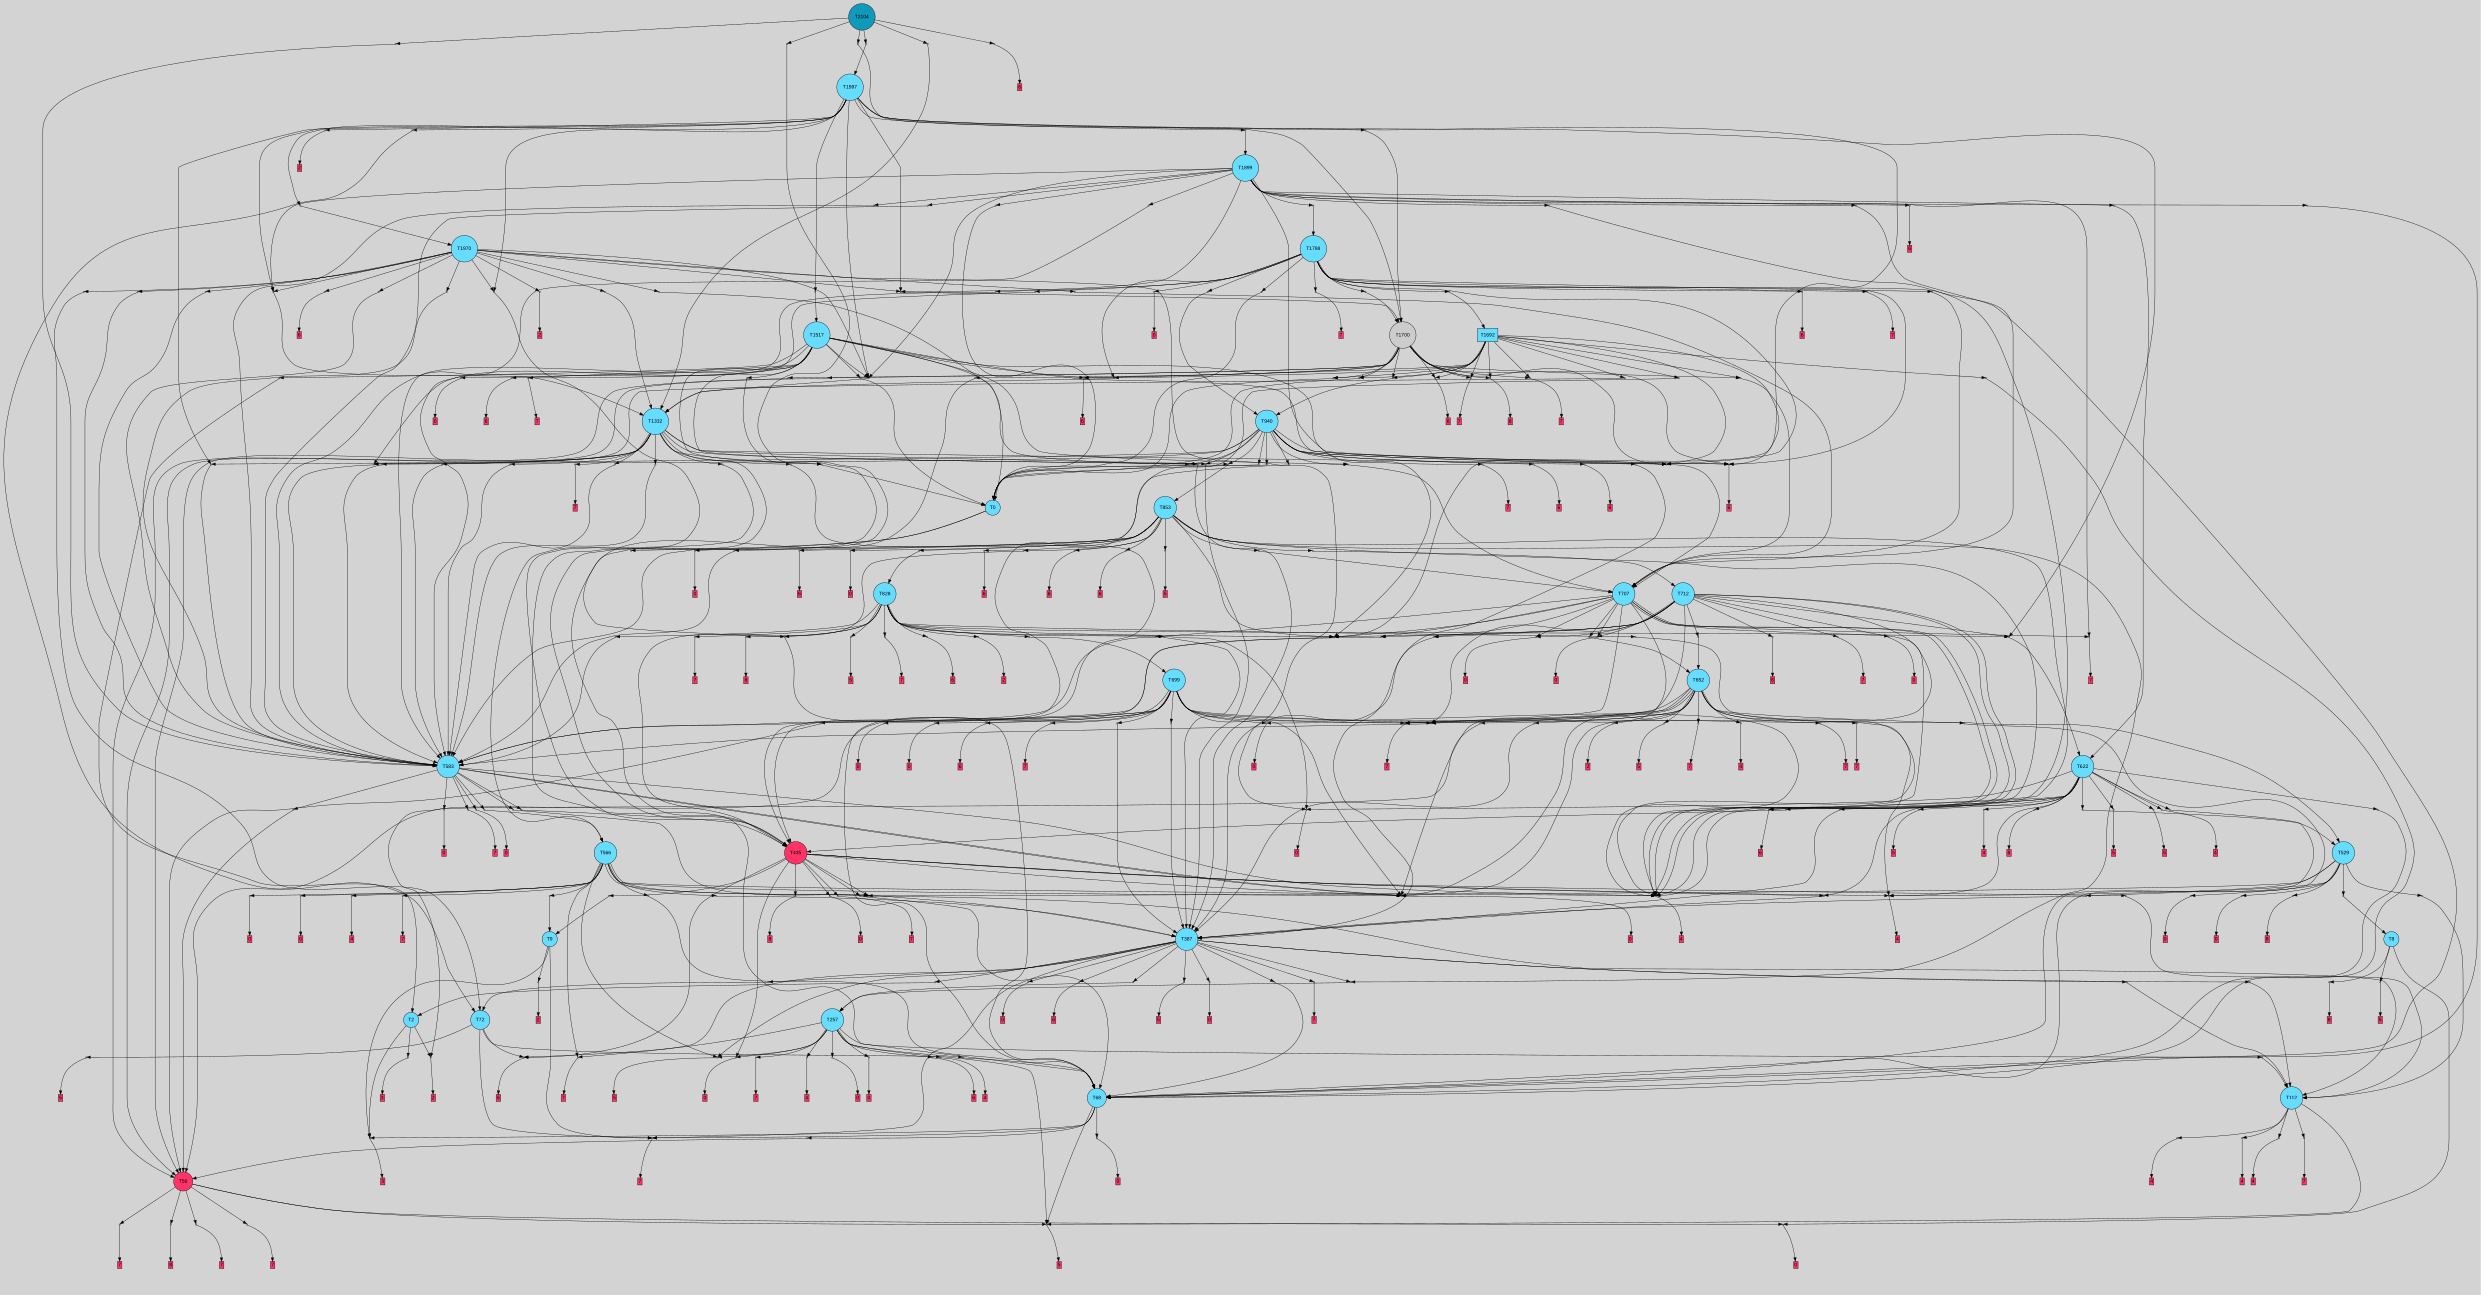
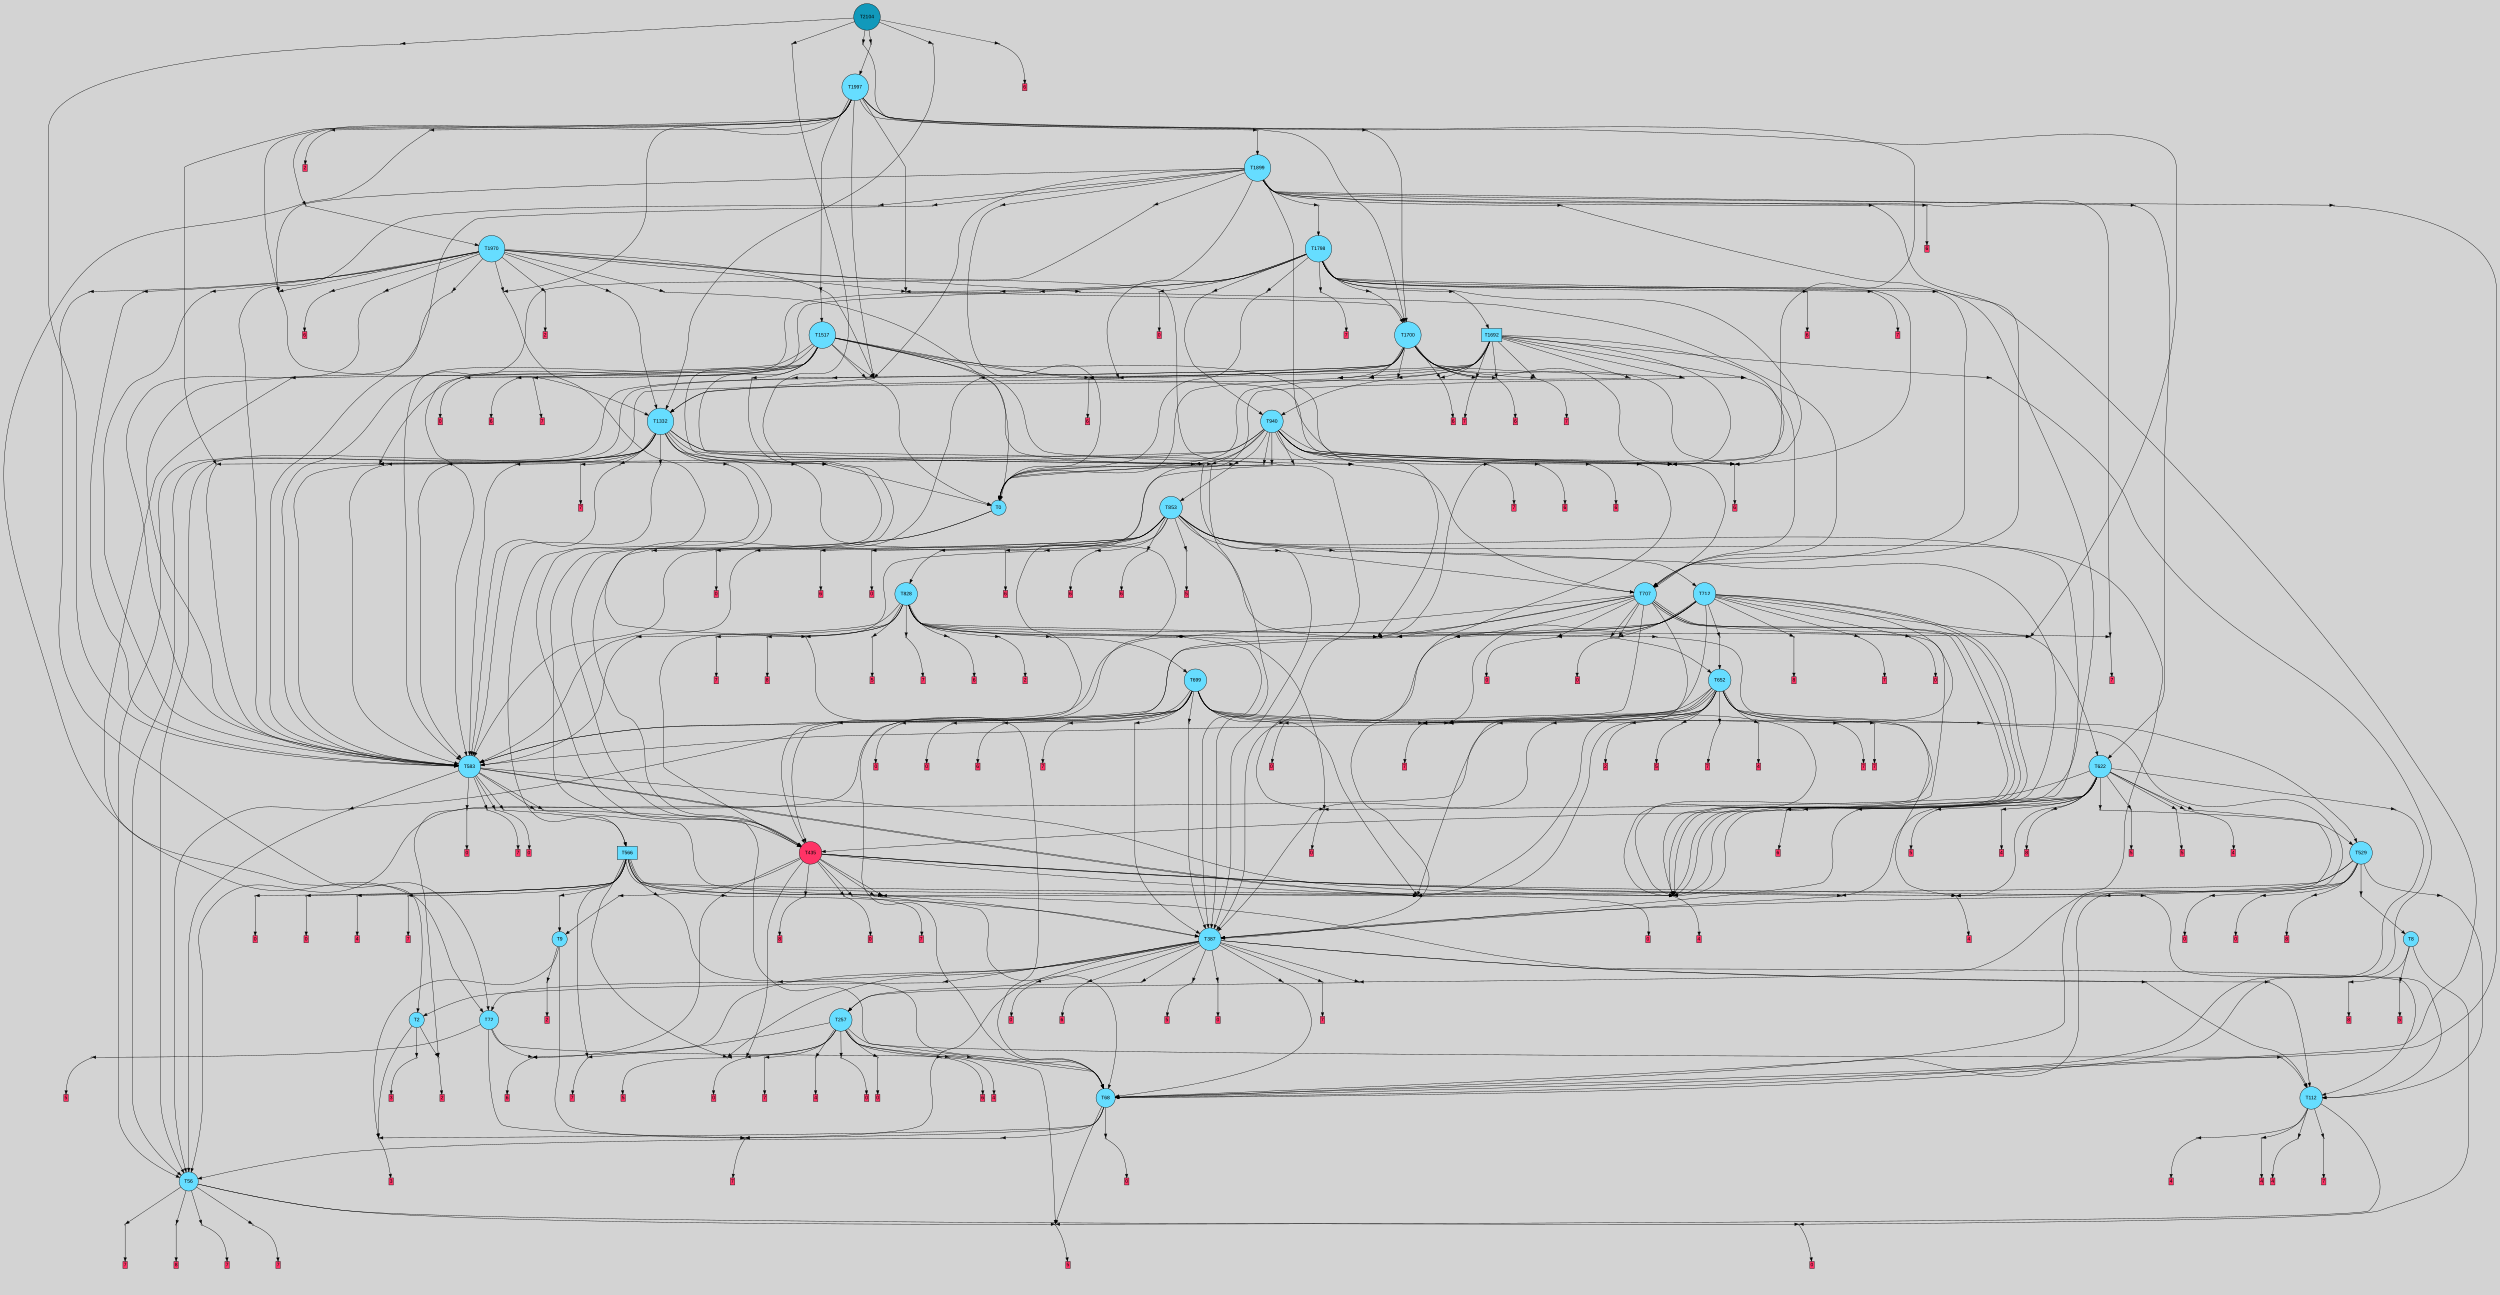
node "T1700": fillcolor #cccccc -> #66ddff
node "T566": shape circle -> box
node "T56": fillcolor #ff3366 -> #66ddff
